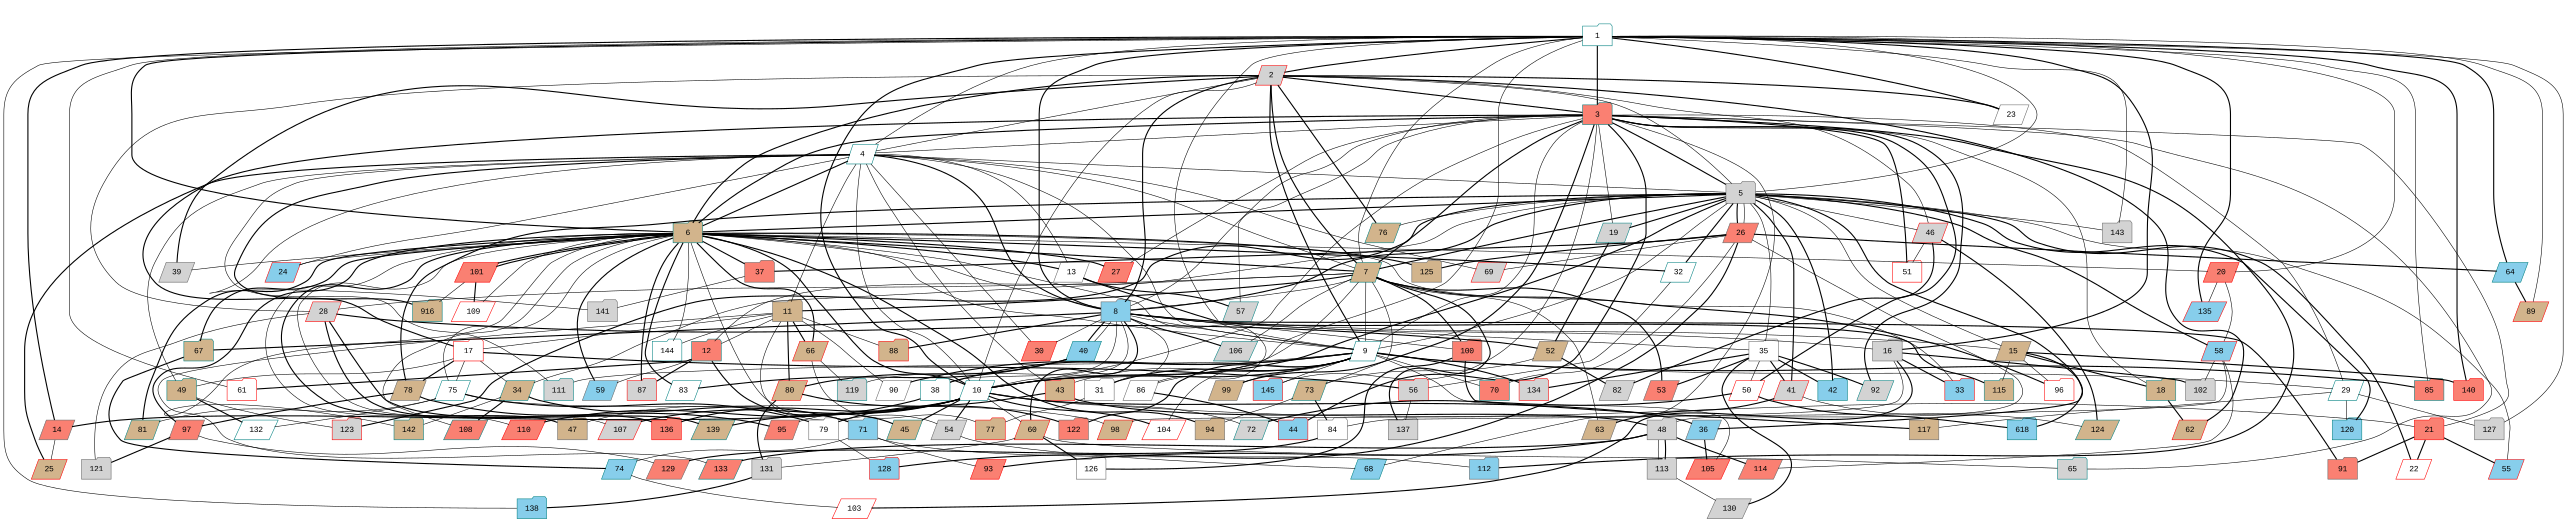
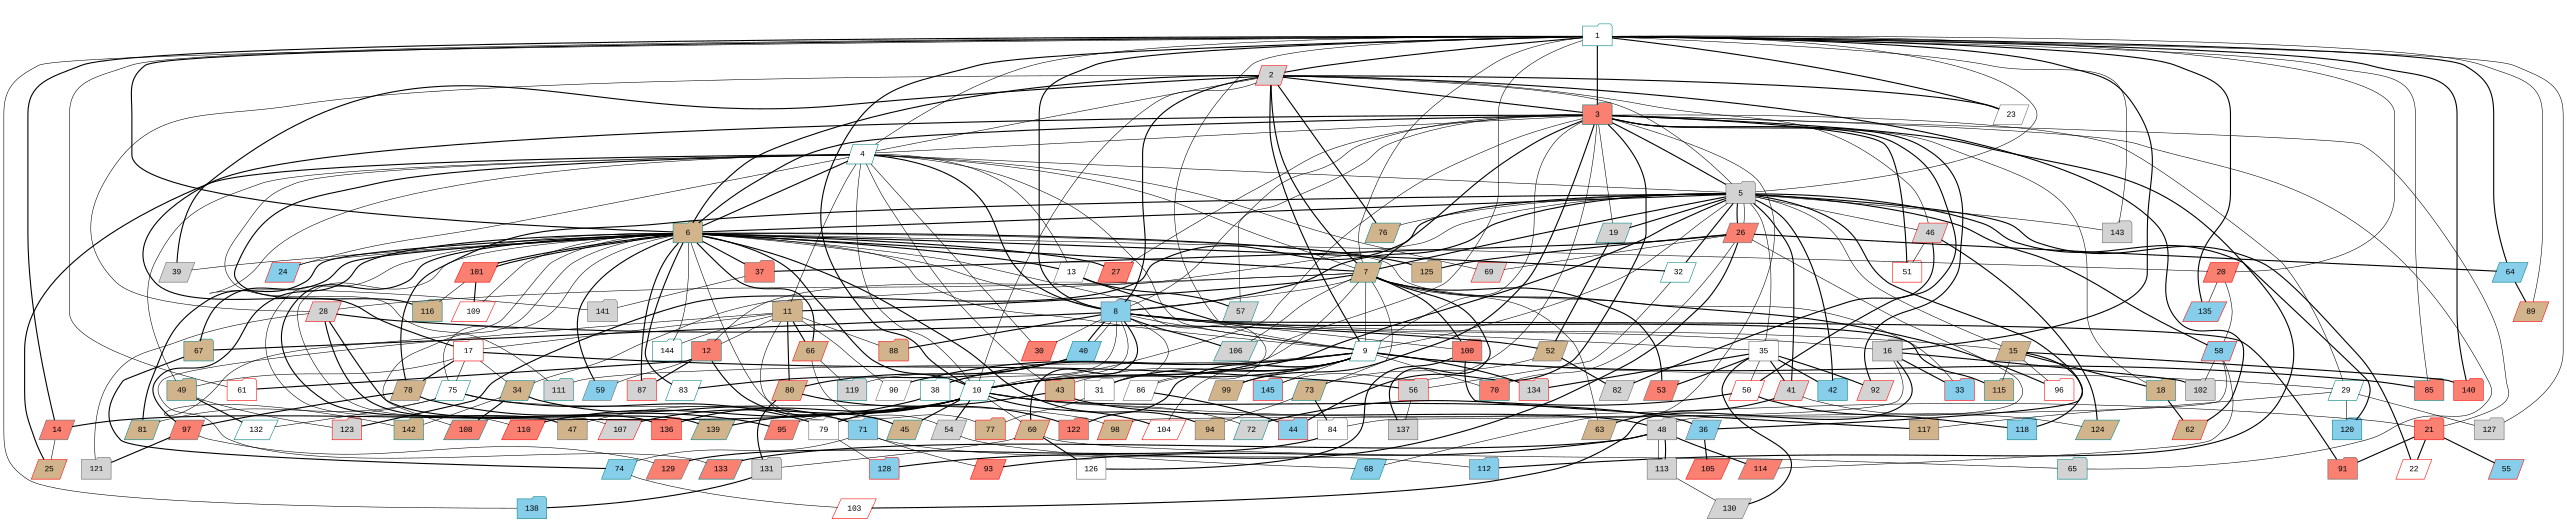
edge "5" -- "55": removed
node "916": label "916" -> "116"
node "92": color teal -> red
edge "9" -- "105": removed
node "618": label "618" -> "118"
